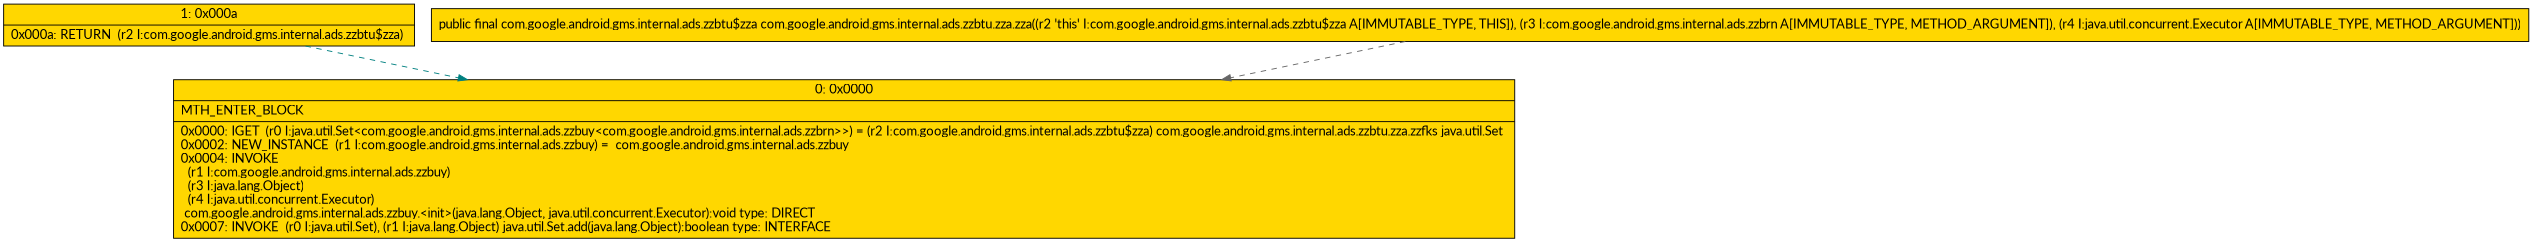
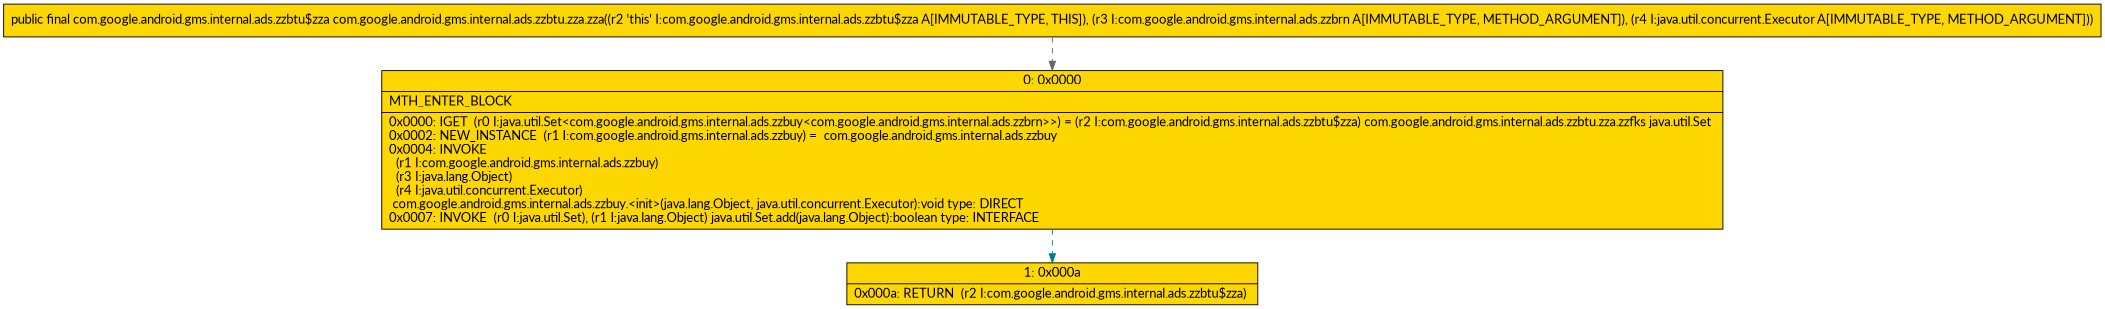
edge "1: 0x000a" -> "0: 0x0000": reversed
